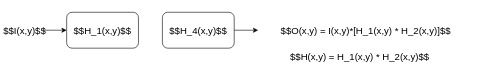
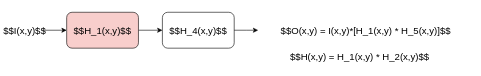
node "$$H_1(x,y)$$": fillcolor #ffffff -> #f8cecc
edge "$$H_1(x,y)$$" -> "$$H_4(x,y)$$": added
node "$$O(x,y) = I(x,y)*[H_1(x,y) * H_2(x,y)]$$": label "$$O(x,y) = I(x,y)*[H_1(x,y) * H_2(x,y)]$$" -> "$$O(x,y) = I(x,y)*[H_1(x,y) * H_5(x,y)]$$"
